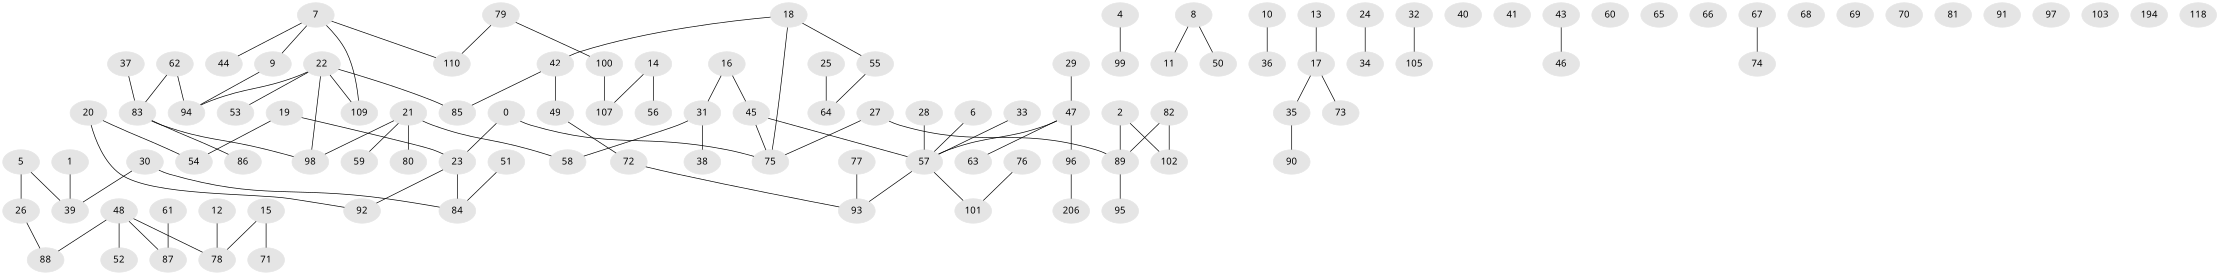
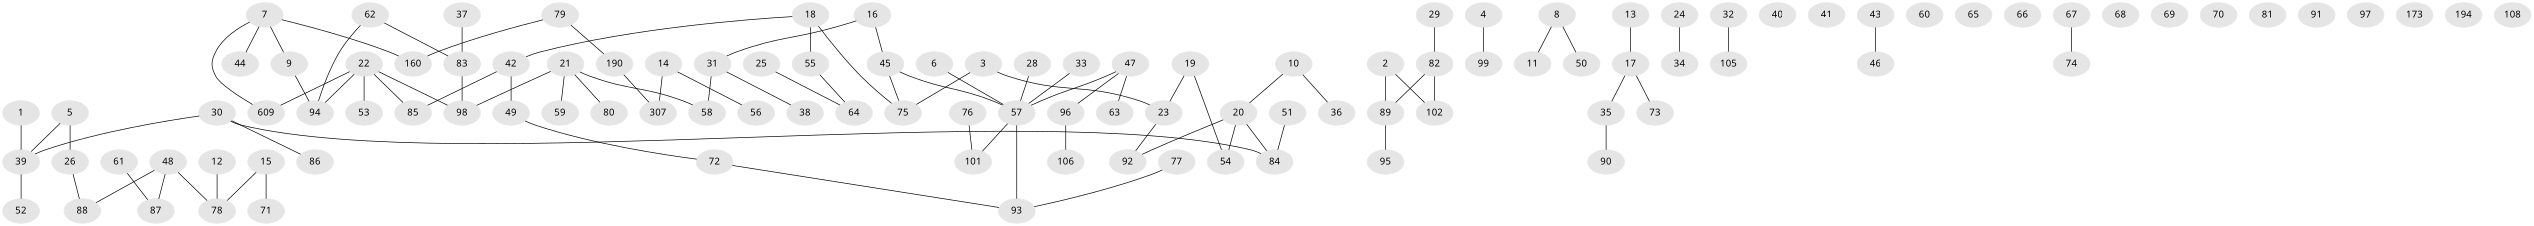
node "103": label "103" -> "173"
node "118": label "118" -> "108"
node "110": label "110" -> "160"
node "100": label "100" -> "190"
edge "10" -- "20": added
edge "29" -- "47": now "29" -- "82"
node "109": label "109" -> "609"
node "0": label "0" -> "3"
node "107": label "107" -> "307"
node "27": removed
edge "83" -- "86": now "30" -- "86"
edge "23" -- "84": now "20" -- "84"
node "206": label "206" -> "106"
edge "48" -- "52": now "39" -- "52"
